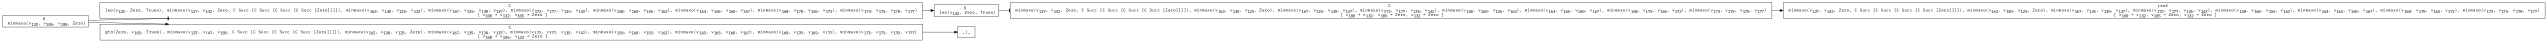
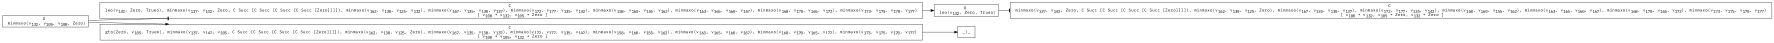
node "Leaf": removed
